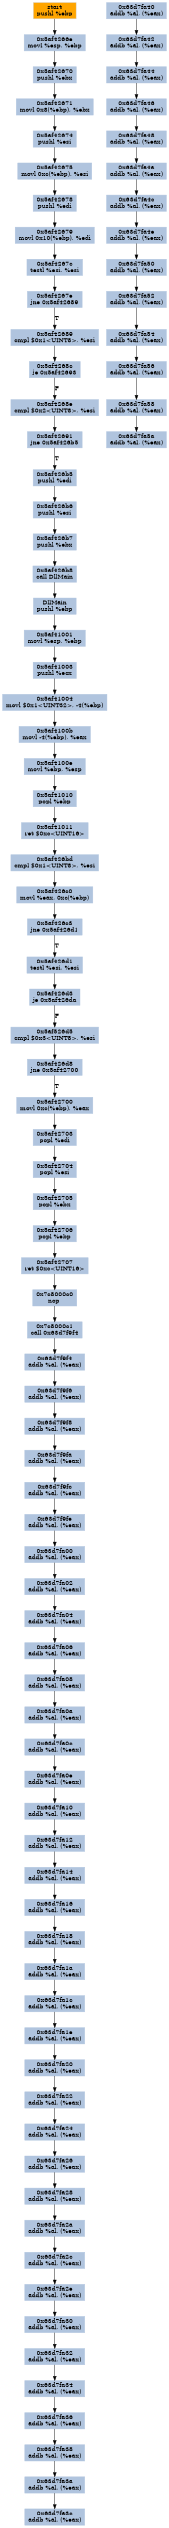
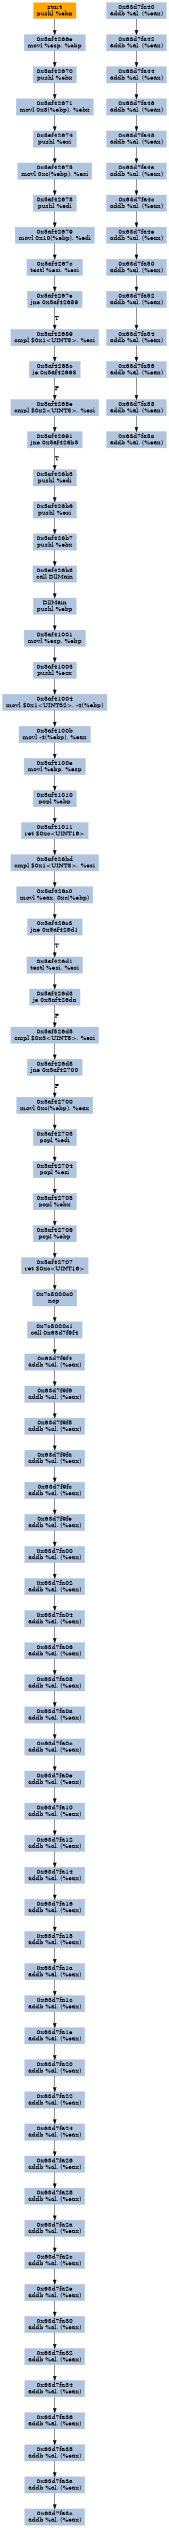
edge "0x5af426d8 jne 0x5af42700" -> "0x5af42700 movl 0xc(%ebp), %eax": label "T" -> "F"
